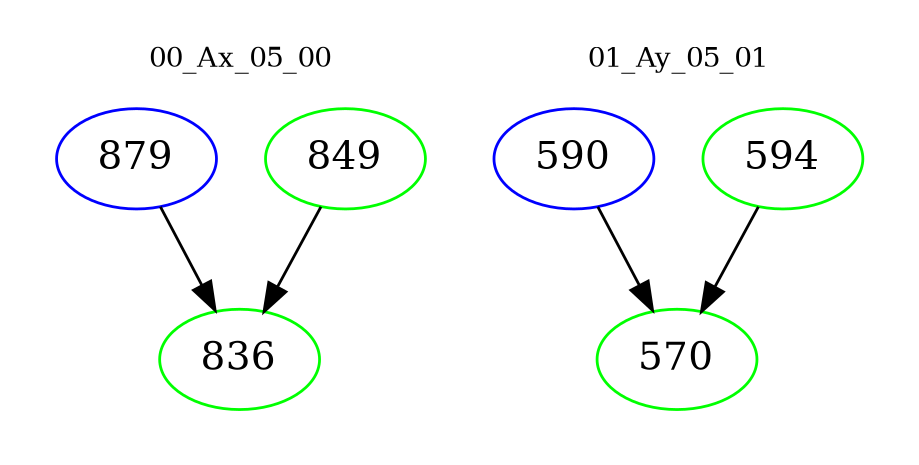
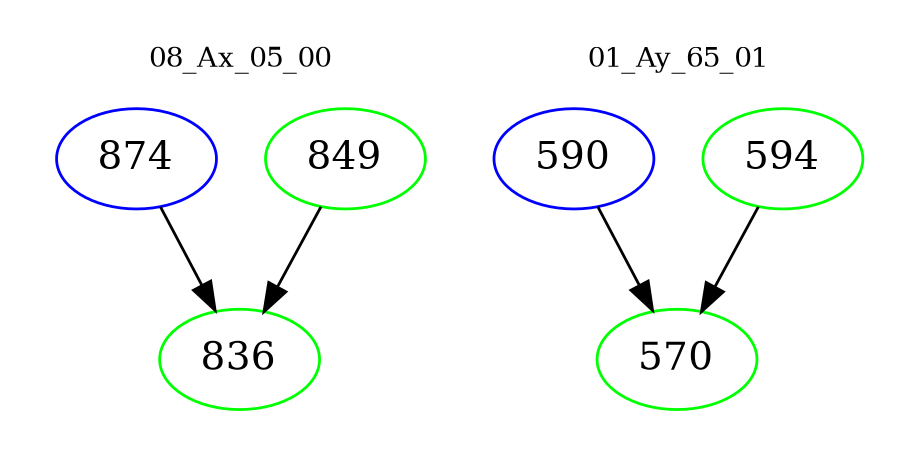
cluster "00_Ax_05_00": label "00_Ax_05_00" -> "08_Ax_05_00"
cluster "01_Ay_05_01": label "01_Ay_05_01" -> "01_Ay_65_01"
node "879": label "879" -> "874"
